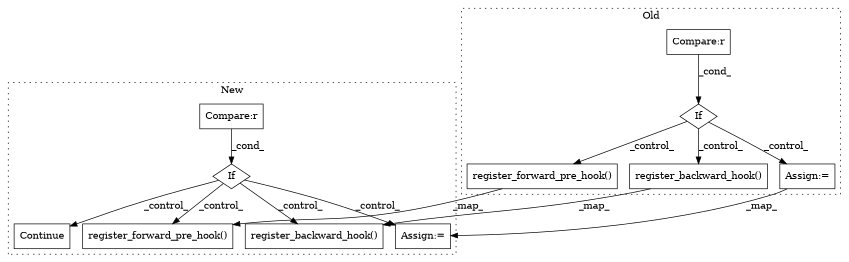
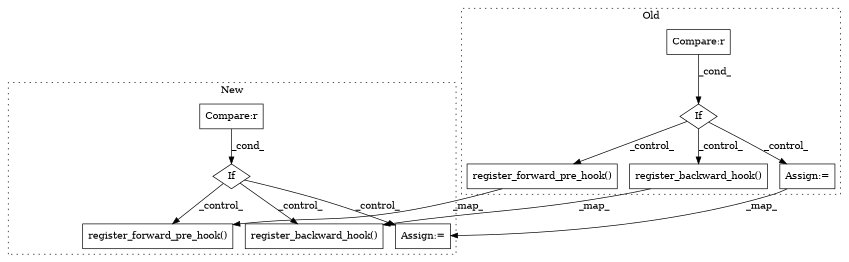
node "Continue": removed
